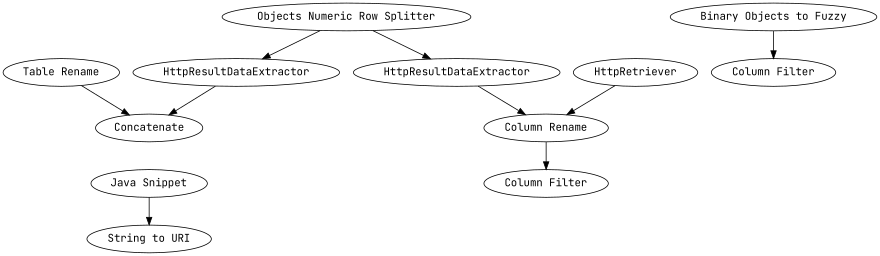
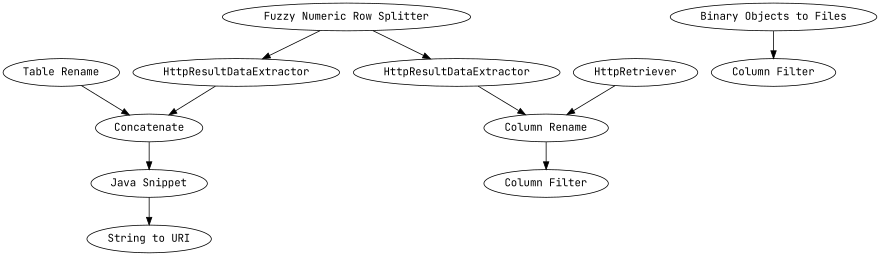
node "Objects Numeric Row Splitter": label "Objects Numeric Row Splitter" -> "Fuzzy Numeric Row Splitter"
node "Binary Objects to Fuzzy": label "Binary Objects to Fuzzy" -> "Binary Objects to Files"
edge "Concatenate" -> "Java Snippet": added
